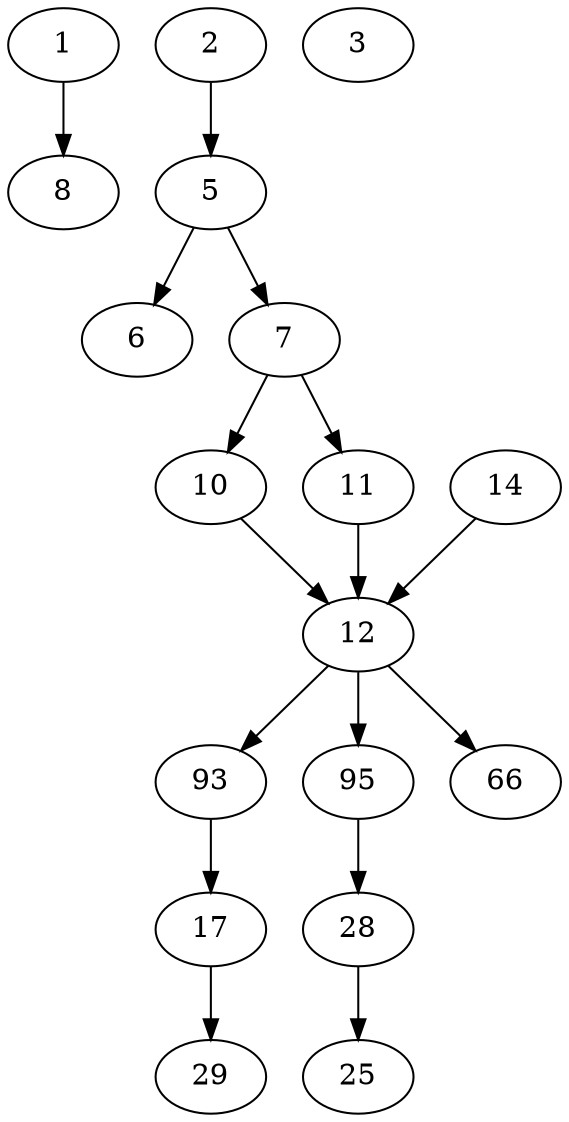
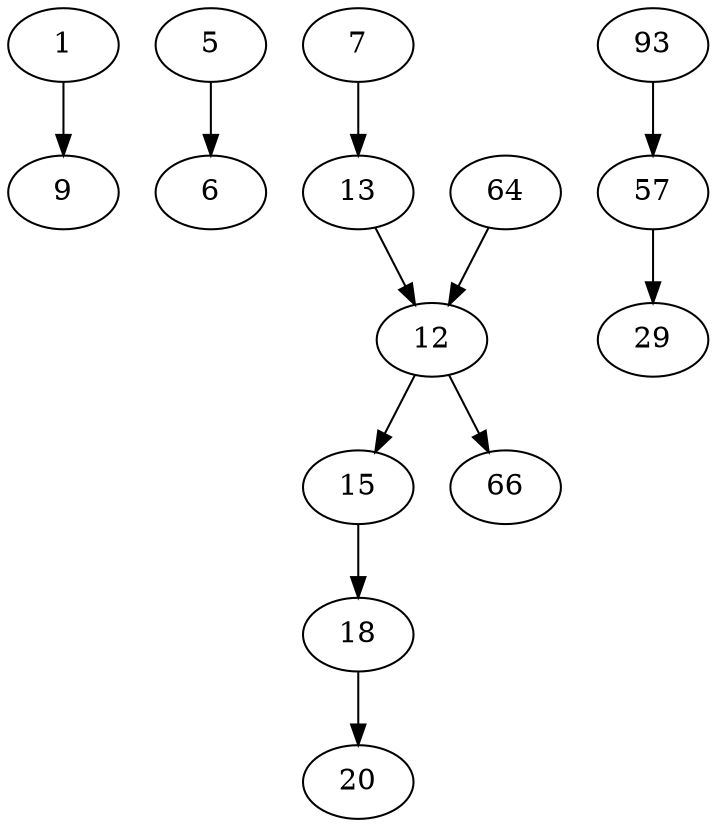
node "2": removed
node "3": removed
node "8": label "8" -> "9"
edge "5" -> "7": removed
node "10": label "10" -> "13"
node "11": removed
node "14": label "14" -> "64"
edge "12" -> "93": removed
node "95": label "95" -> "15"
node "17": label "17" -> "57"
node "28": label "28" -> "18"
node "25": label "25" -> "20"
